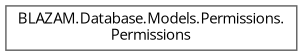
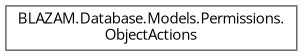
node "BLAZAM.Database.Models.Permissions. Permissions": label "BLAZAM.Database.Models.Permissions. Permissions" -> "BLAZAM.Database.Models.Permissions. ObjectActions"
